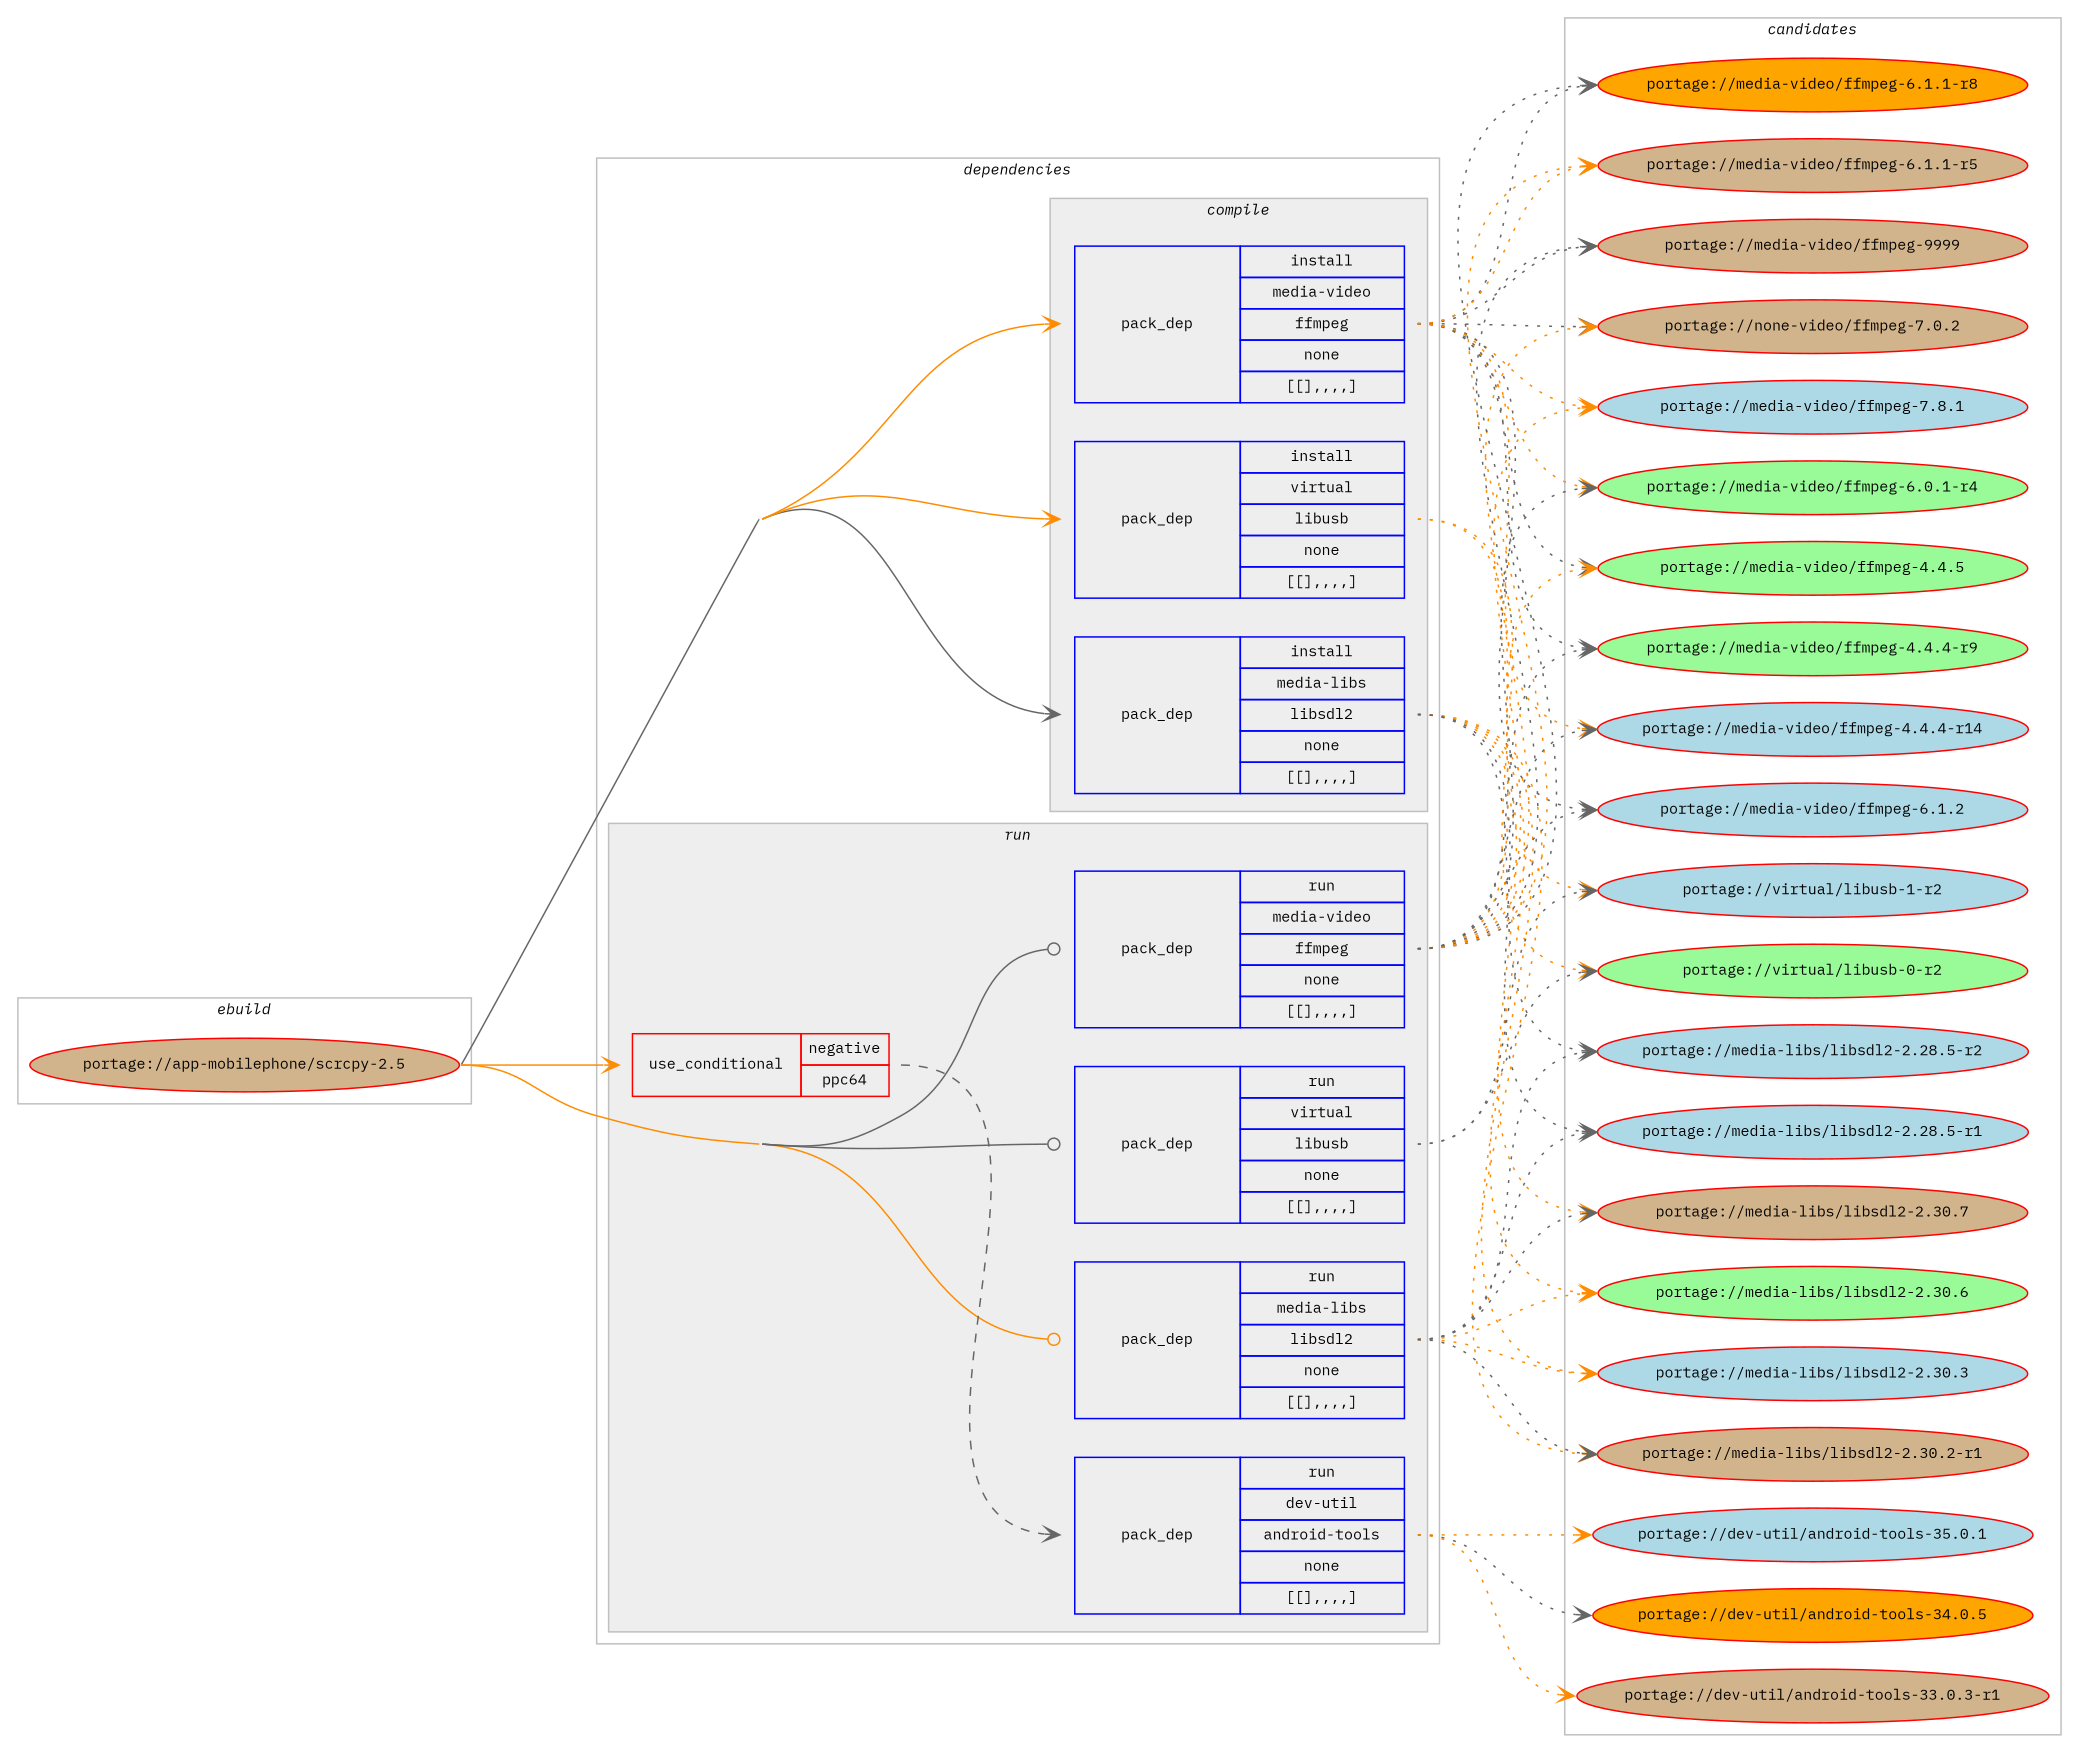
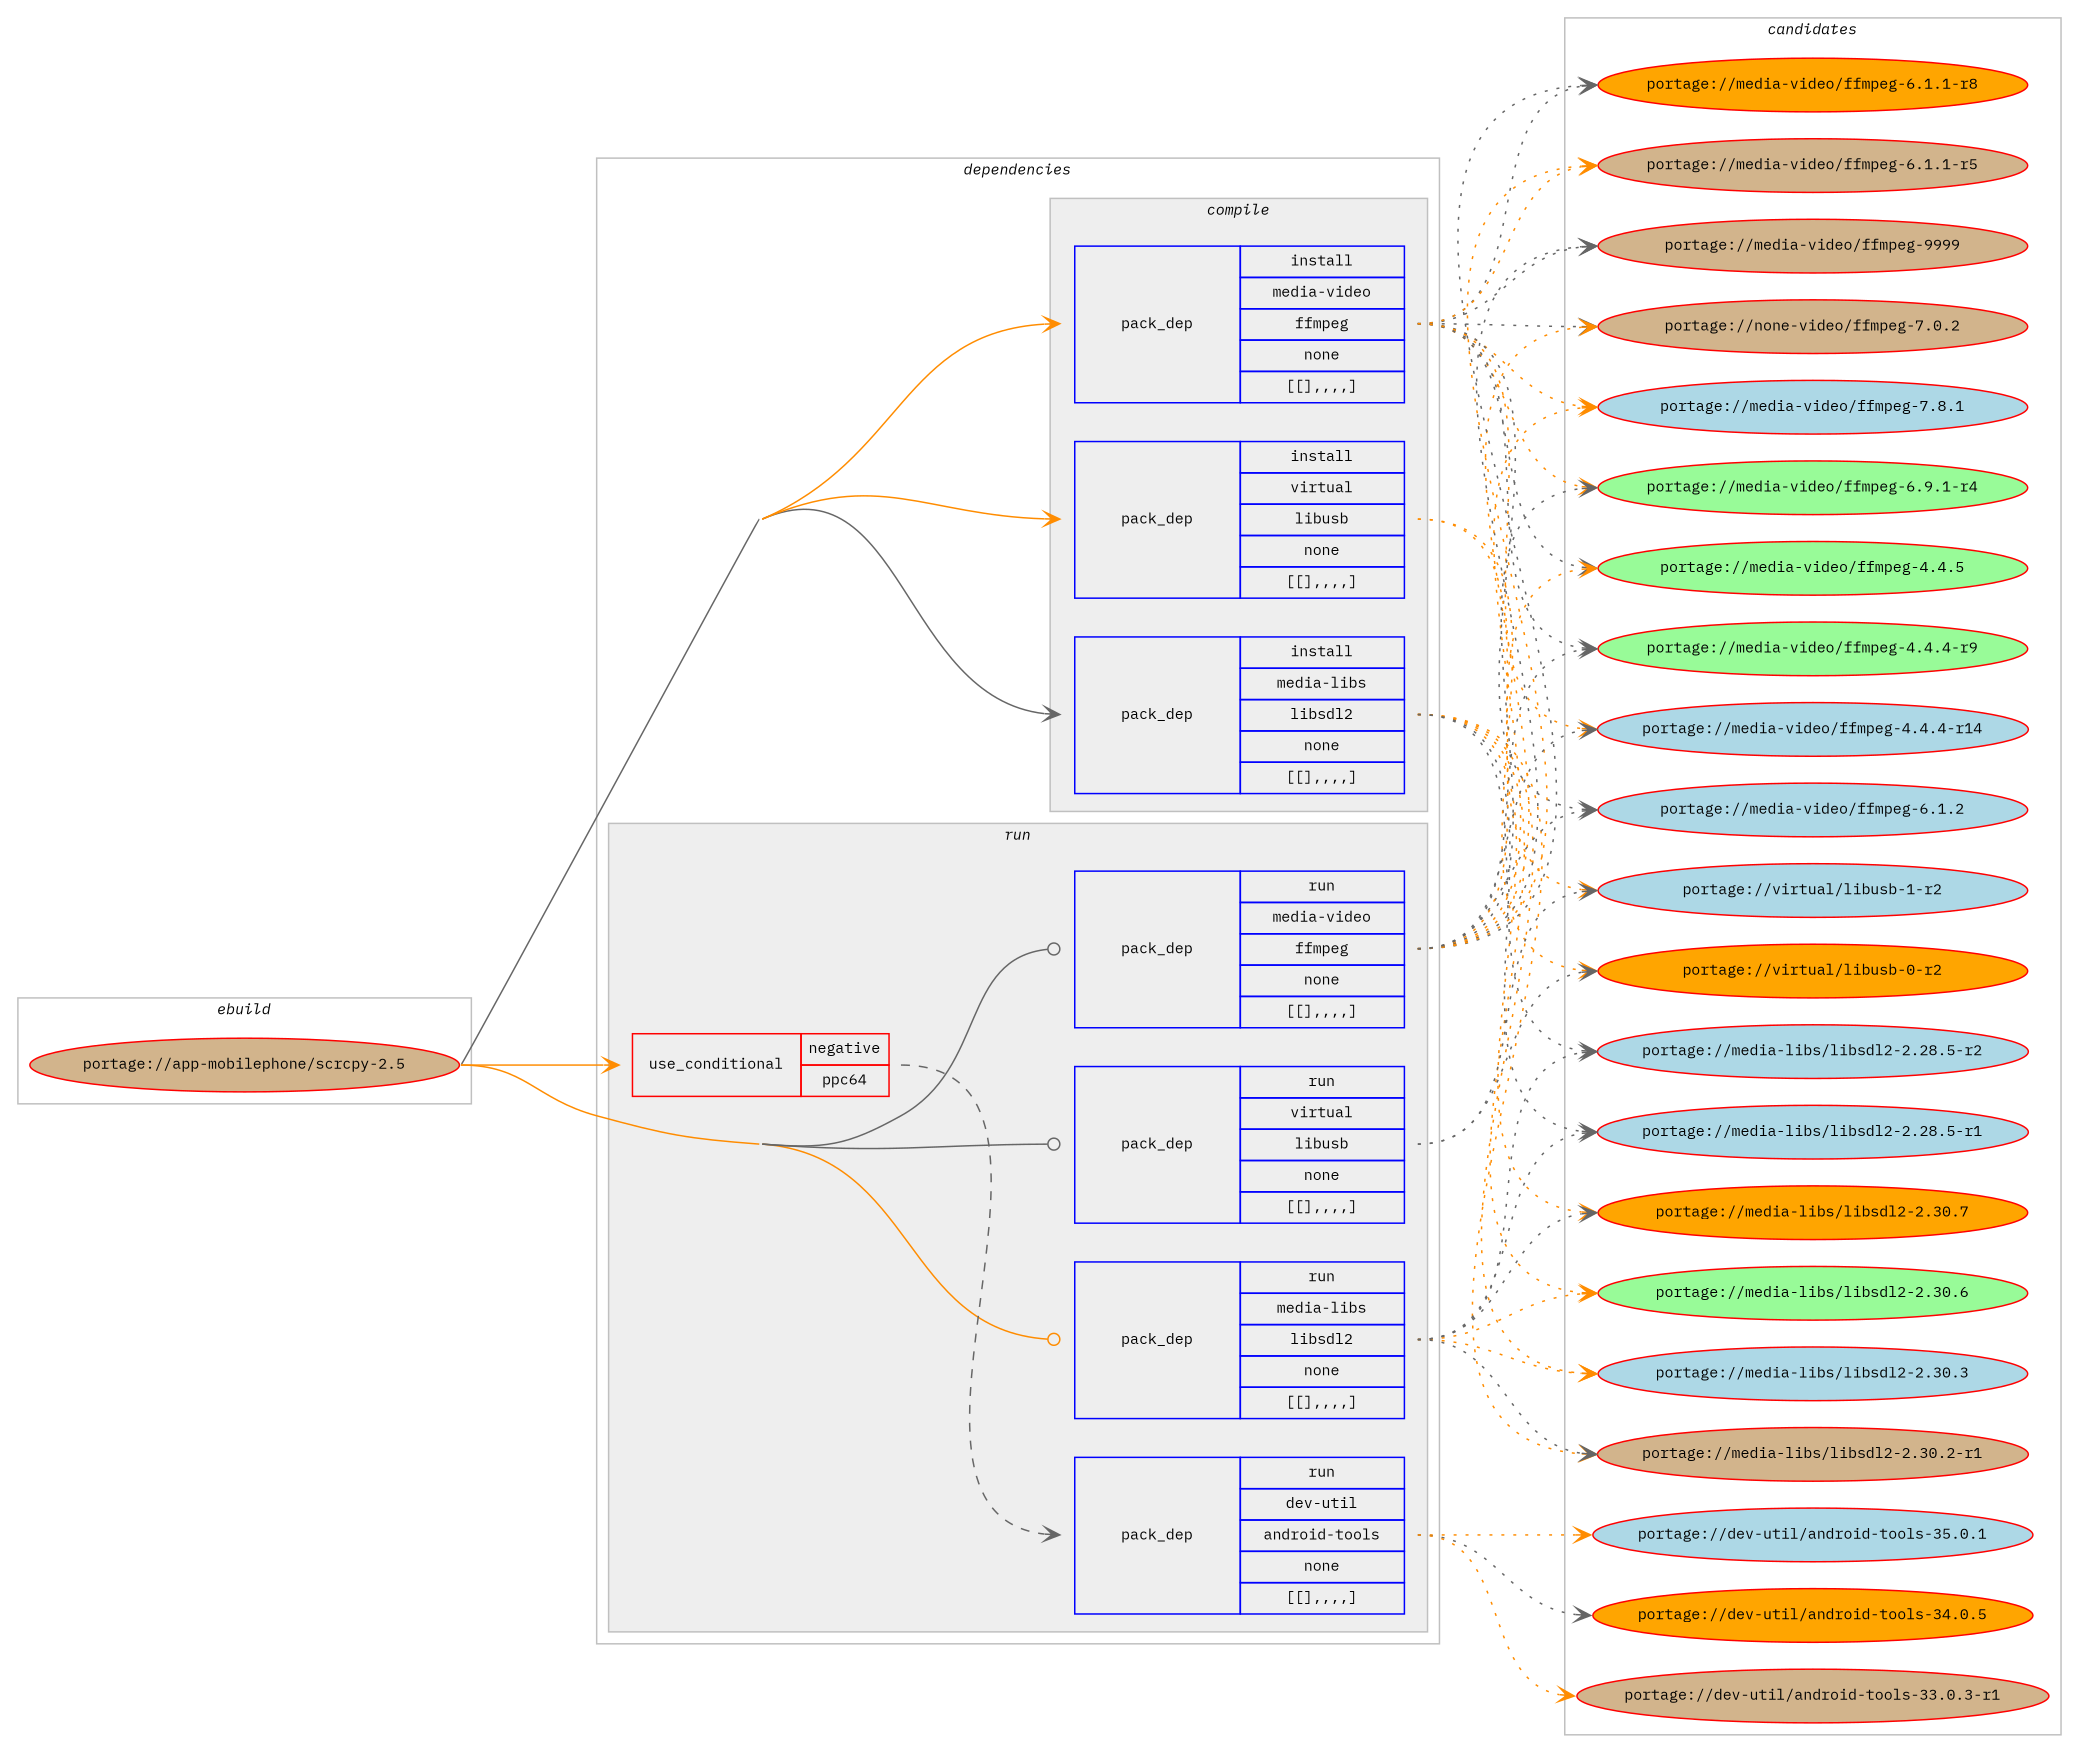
node "portage://media-video/ffmpeg-6.0.1-r4": label "portage://media-video/ffmpeg-6.0.1-r4" -> "portage://media-video/ffmpeg-6.9.1-r4"
node "portage://virtual/libusb-0-r2": fillcolor palegreen -> orange
node "portage://media-libs/libsdl2-2.30.7": fillcolor tan -> orange
